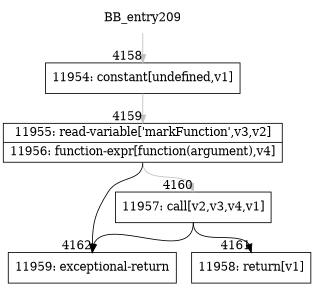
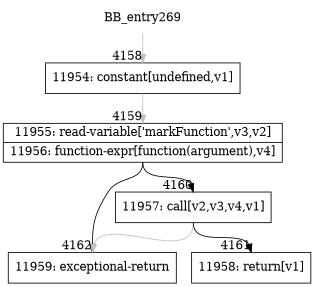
node "BB_entry209": label "BB_entry209" -> "BB_entry269"
edge "11955: read-variable['markFunction',v3,v2]" -> "11957: call[v2,v3,v4,v1]": color gray -> black
edge "11957: call[v2,v3,v4,v1]" -> "11959: exceptional-return": color black -> gray
